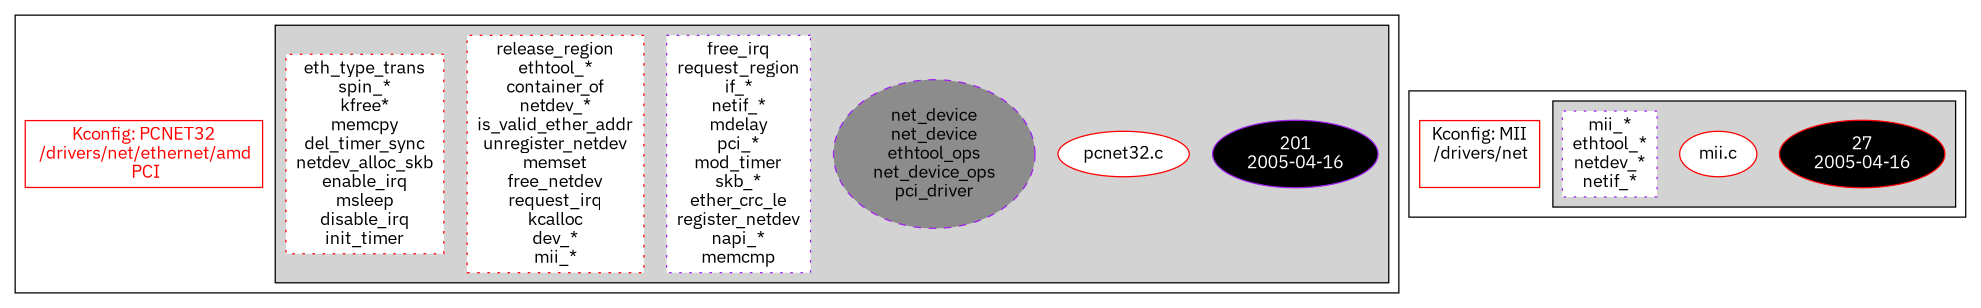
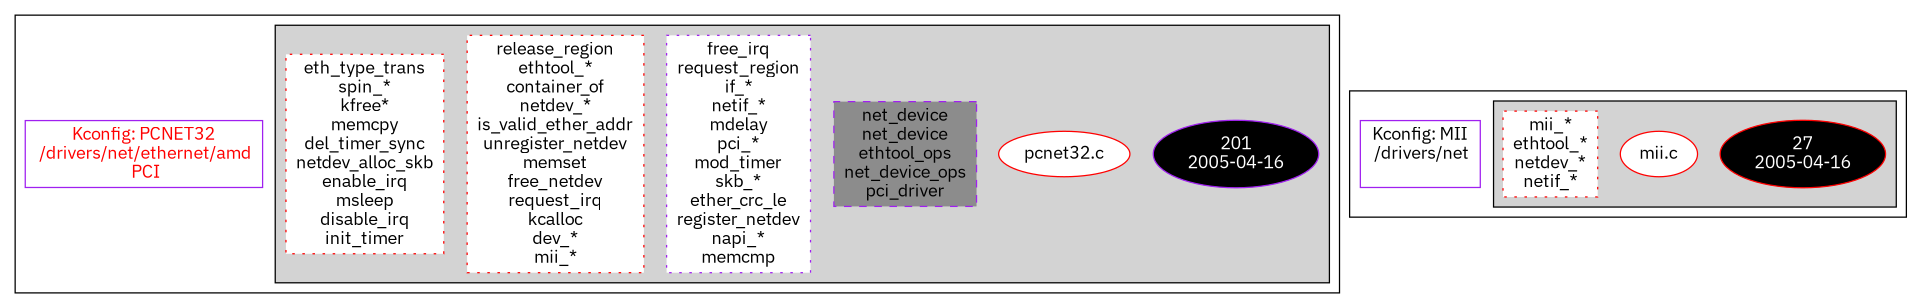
node "Kconfig: PCNET32 /drivers/net/ethernet/amd PCI": color red -> purple
node "net_device net_device ethtool_ops net_device_ops pci_driver": shape ellipse -> box
node "Kconfig: MII /drivers/net": color red -> purple
node "mii_* ethtool_* netdev_* netif_*": color purple -> red
